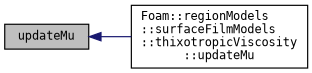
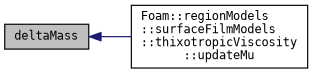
node "updateMu": label "updateMu" -> "deltaMass"
